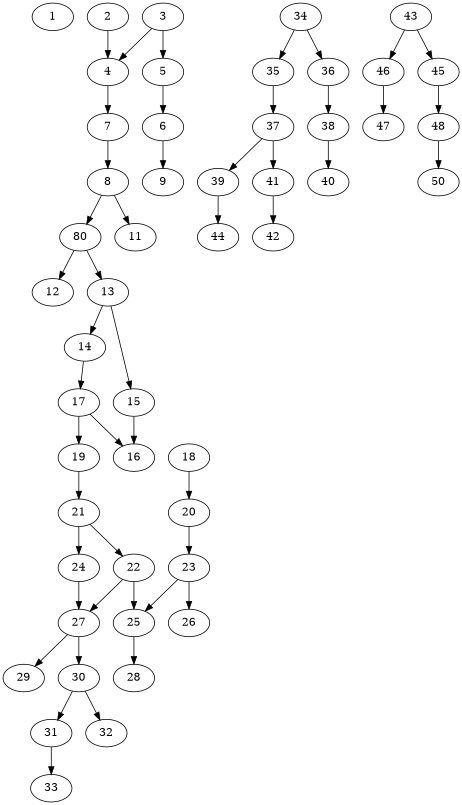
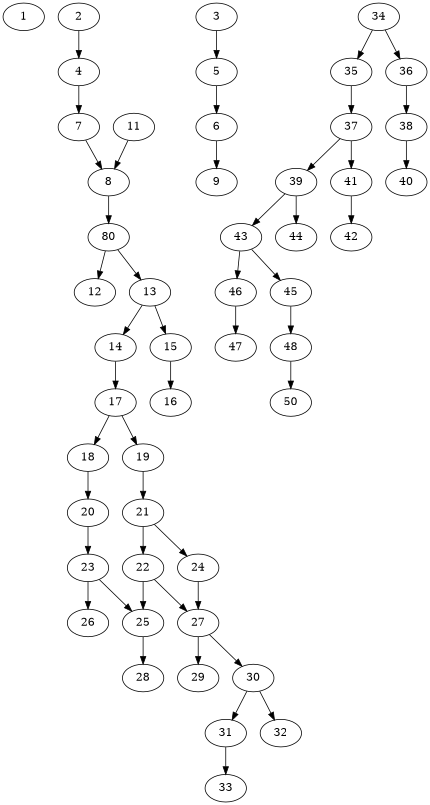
edge "3" -> "4": removed
edge "8" -> "11": reversed
edge "39" -> "43": added
edge "17" -> "16": now "17" -> "18"
